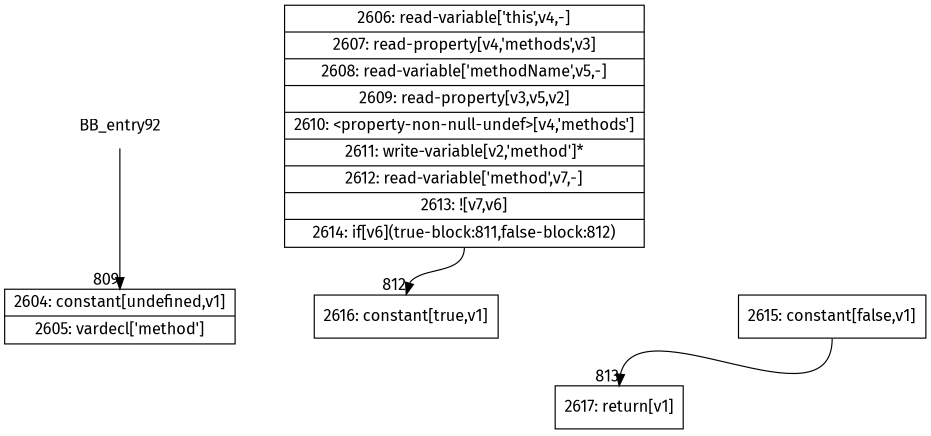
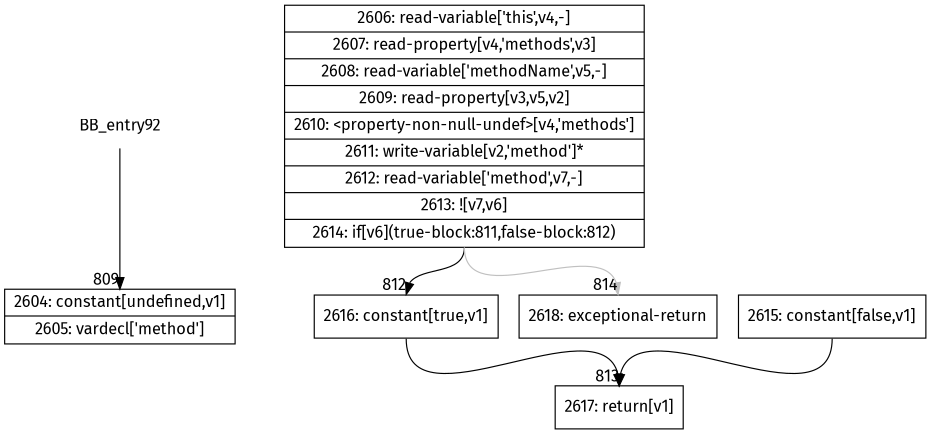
node "2618: exceptional-return": added
edge "2616: constant[true,v1]" -> "2617: return[v1]": added
